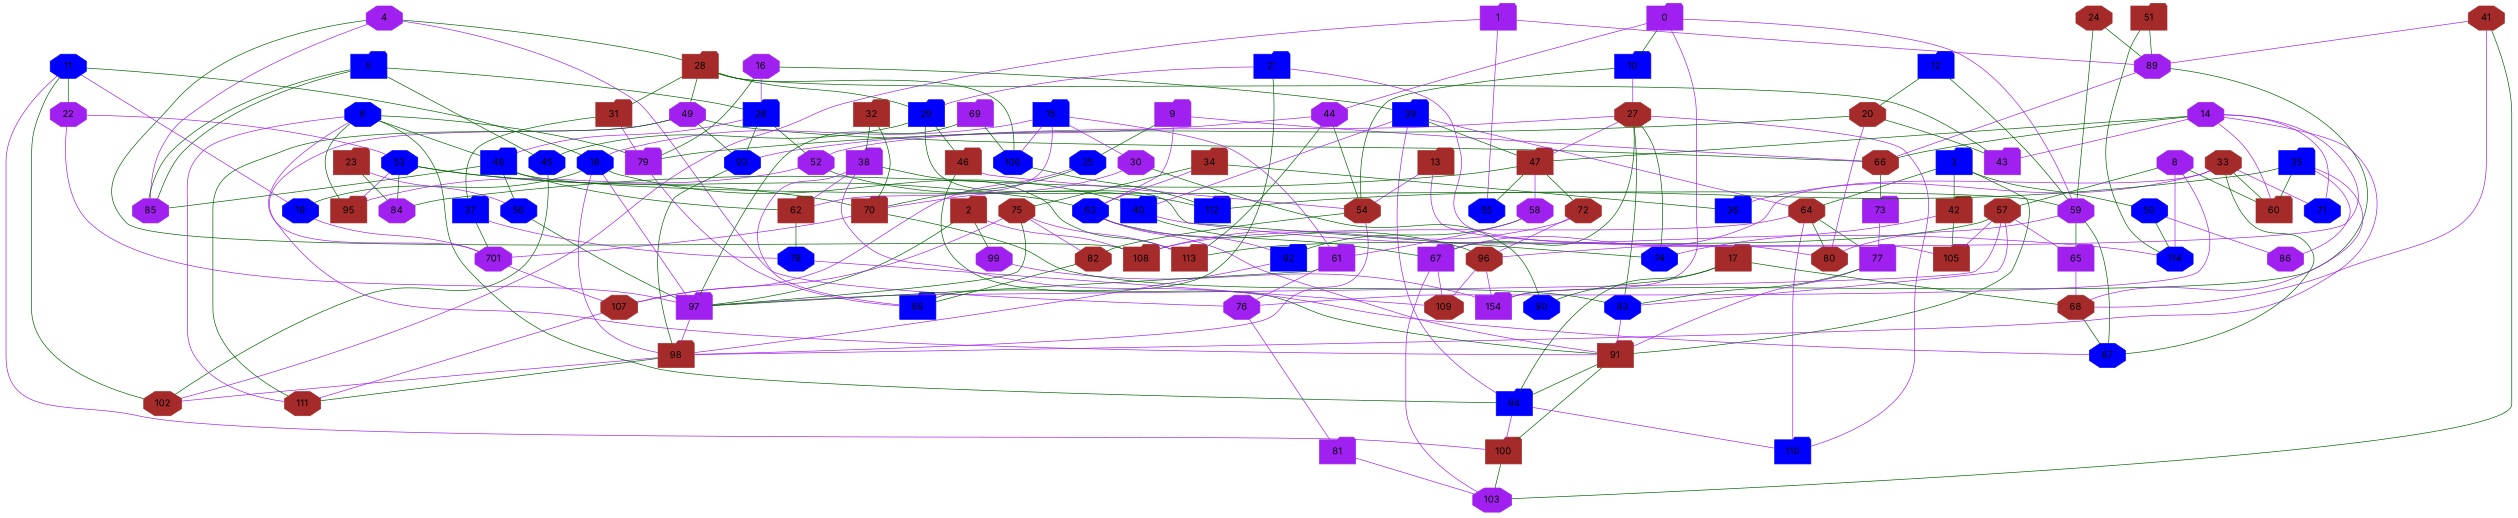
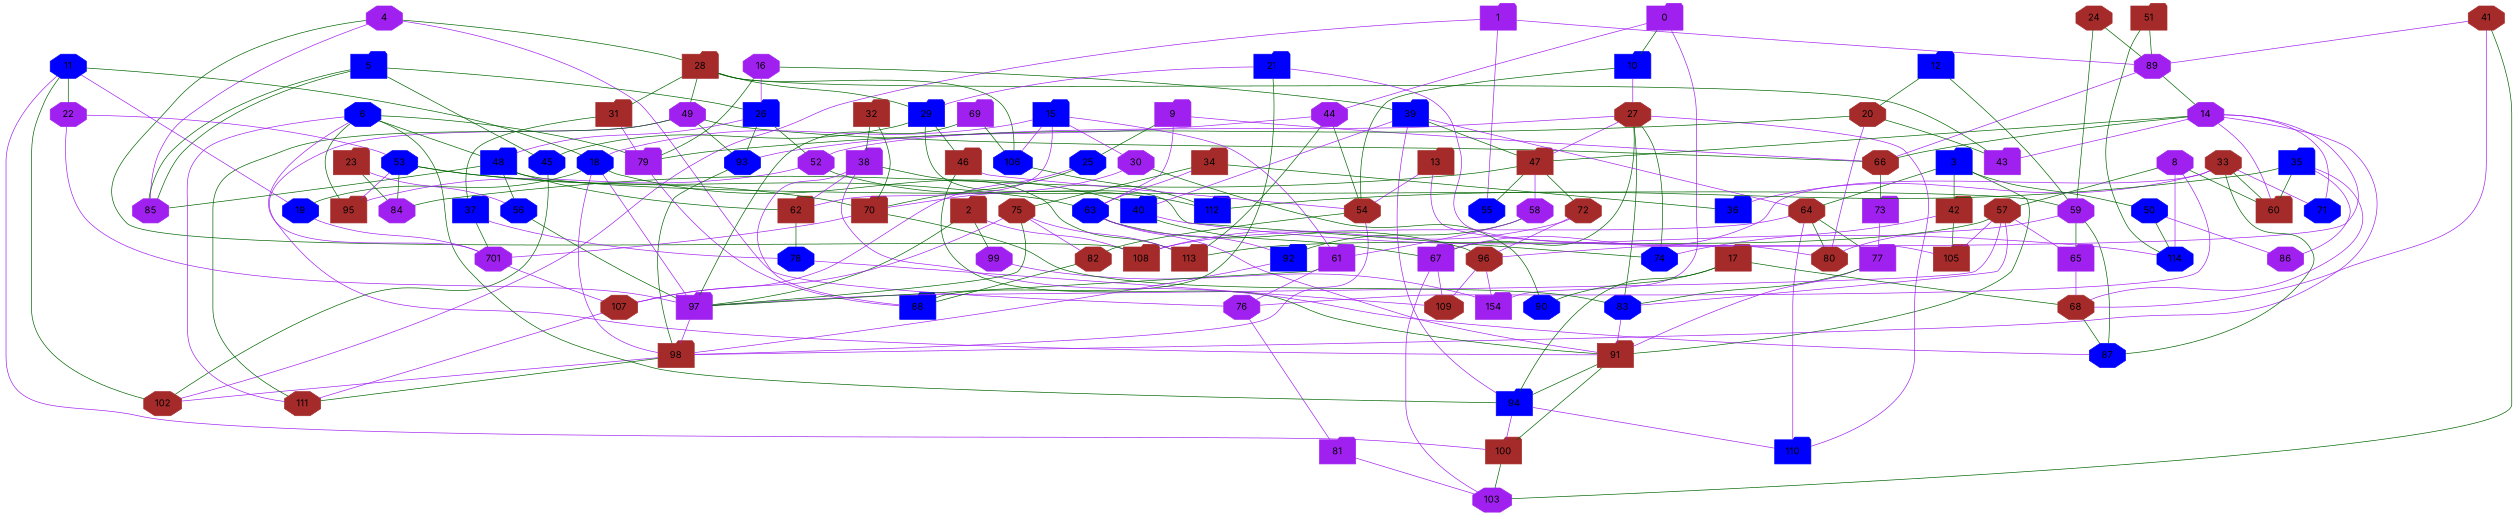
edge "0" -- "59": removed
edge "89" -- "154": now "89" -- "14"
